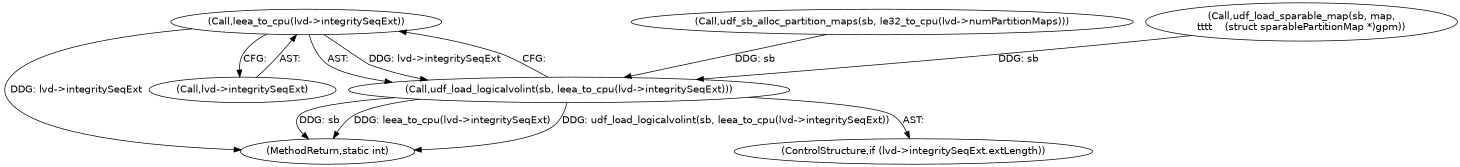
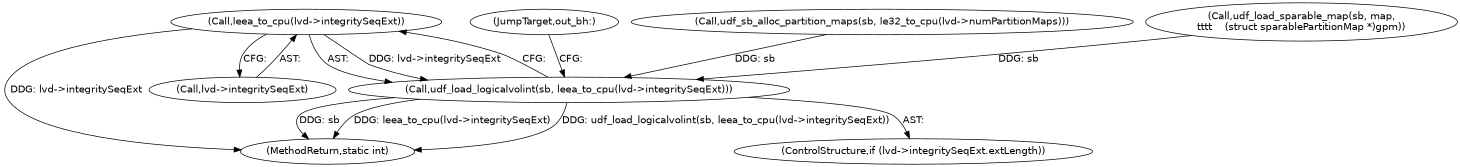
node "(JumpTarget,out_bh:)": added
